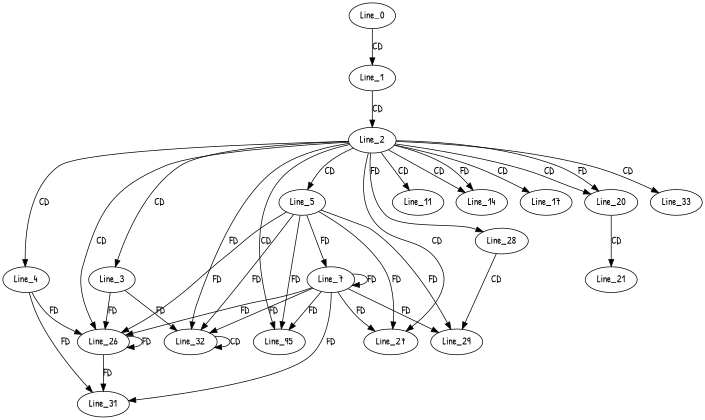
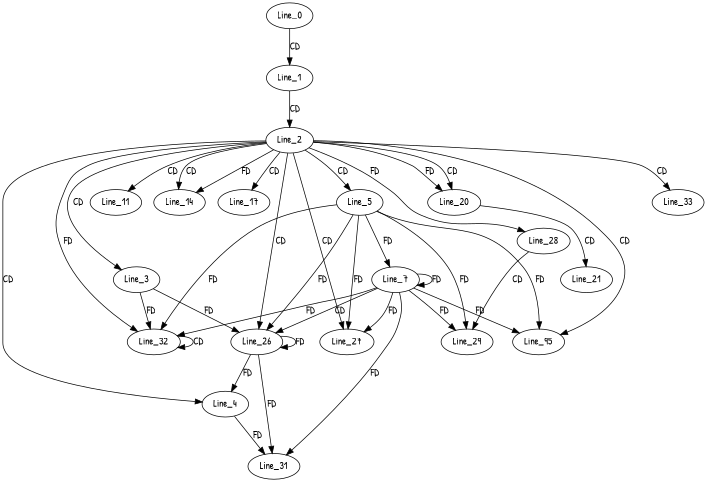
edge "Line_7" -> "Line_26": label "FD" -> "CD"
edge "Line_4" -> "Line_26": reversed
